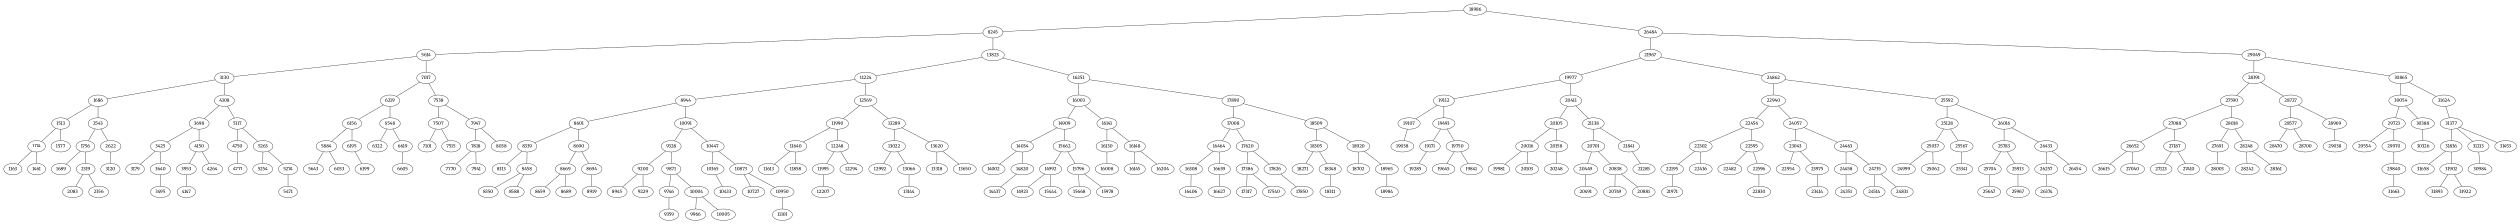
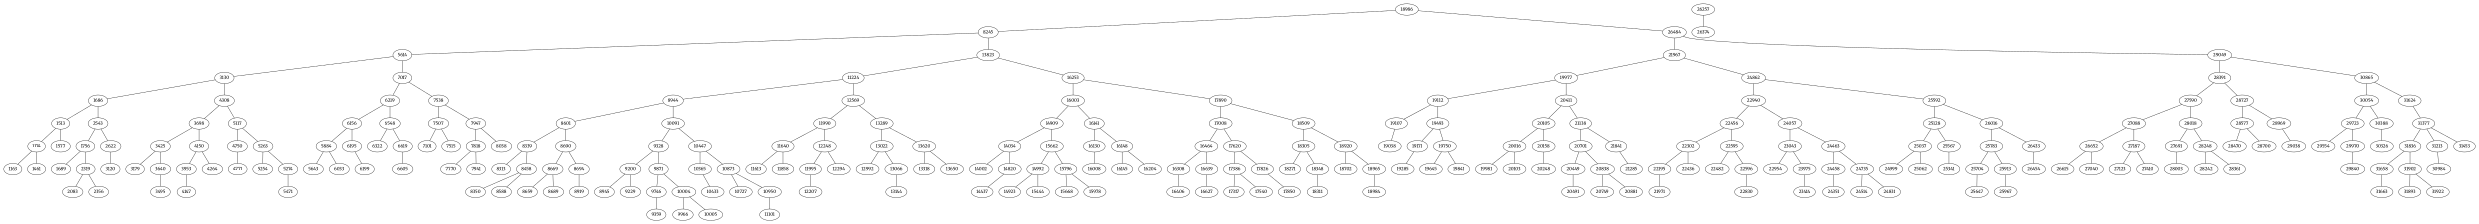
edge "26433" -- "26257": removed
edge "29840" -- "31663": now "31658" -- "31663"
